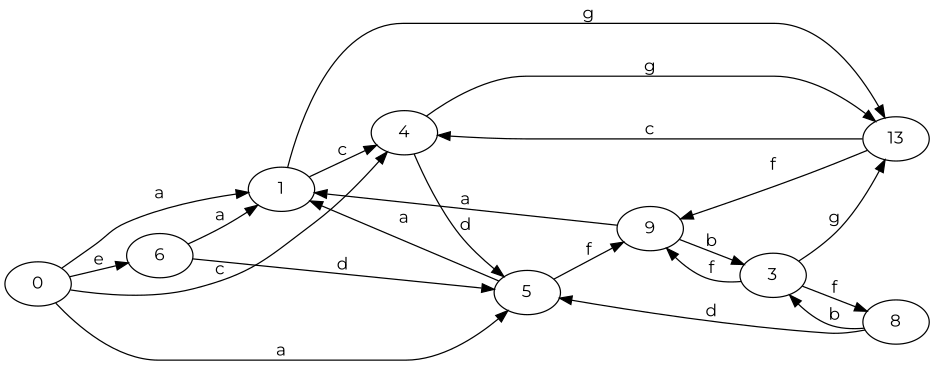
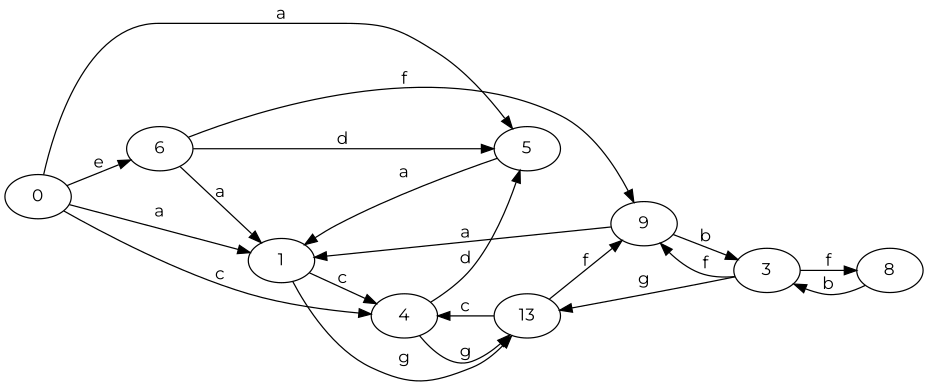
edge "5" -> "9": now "6" -> "9"
edge "8" -> "5": removed, label "d"
